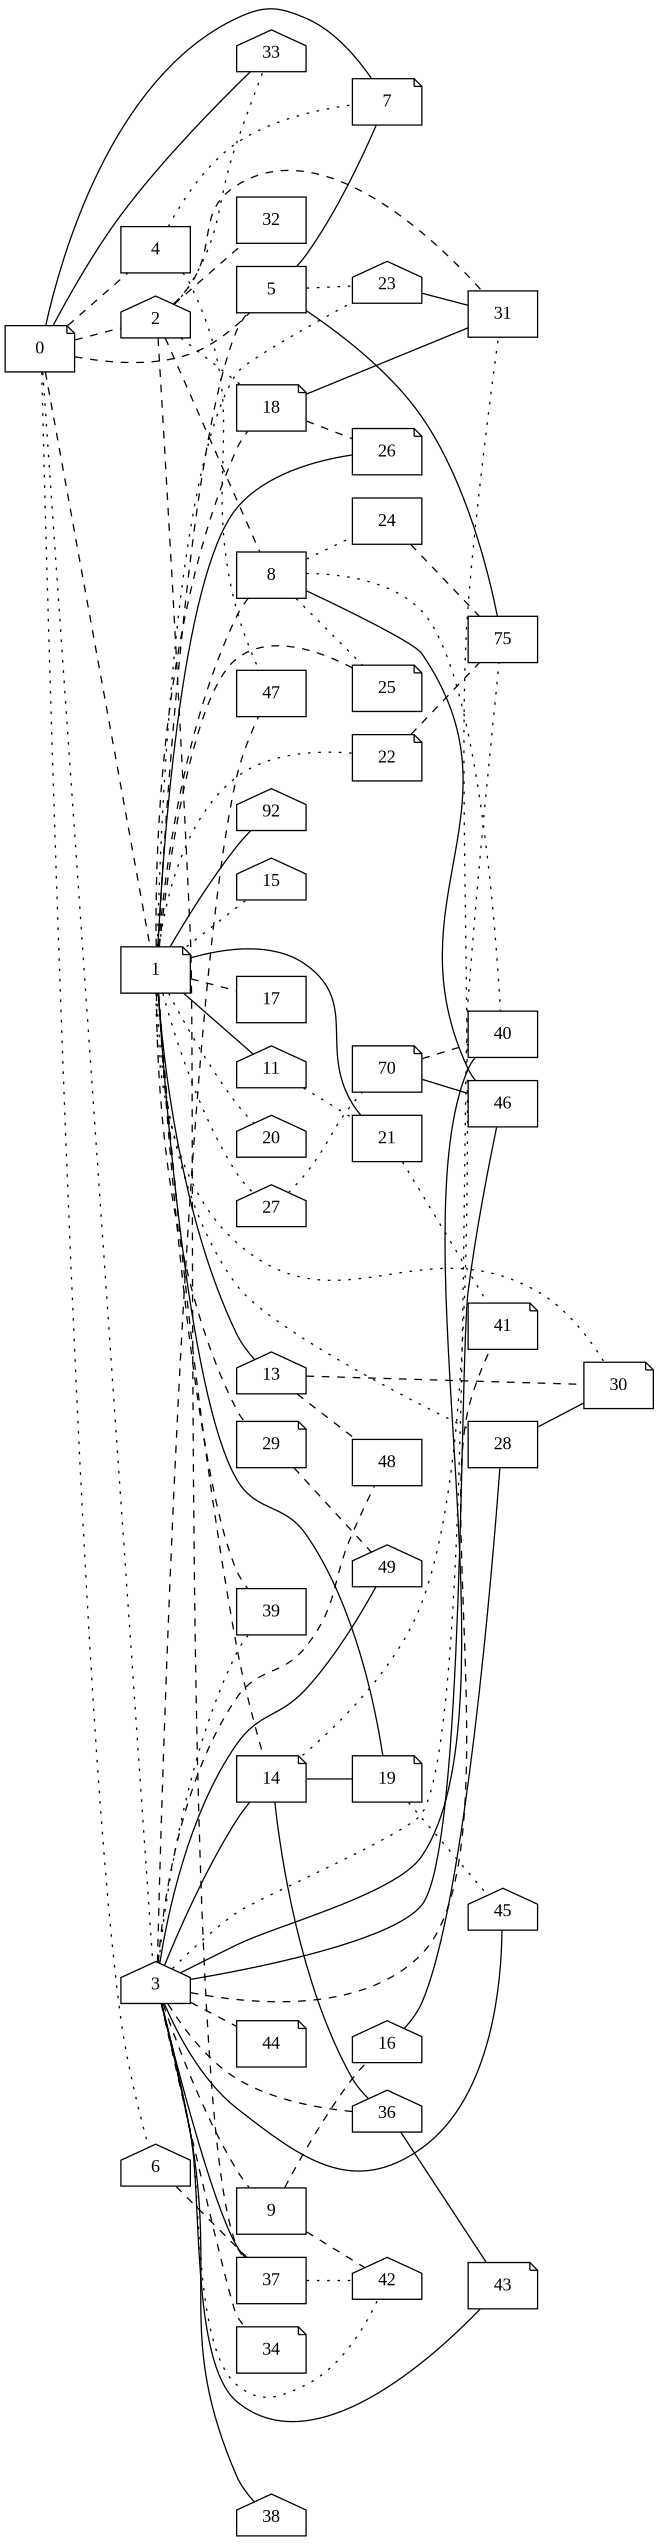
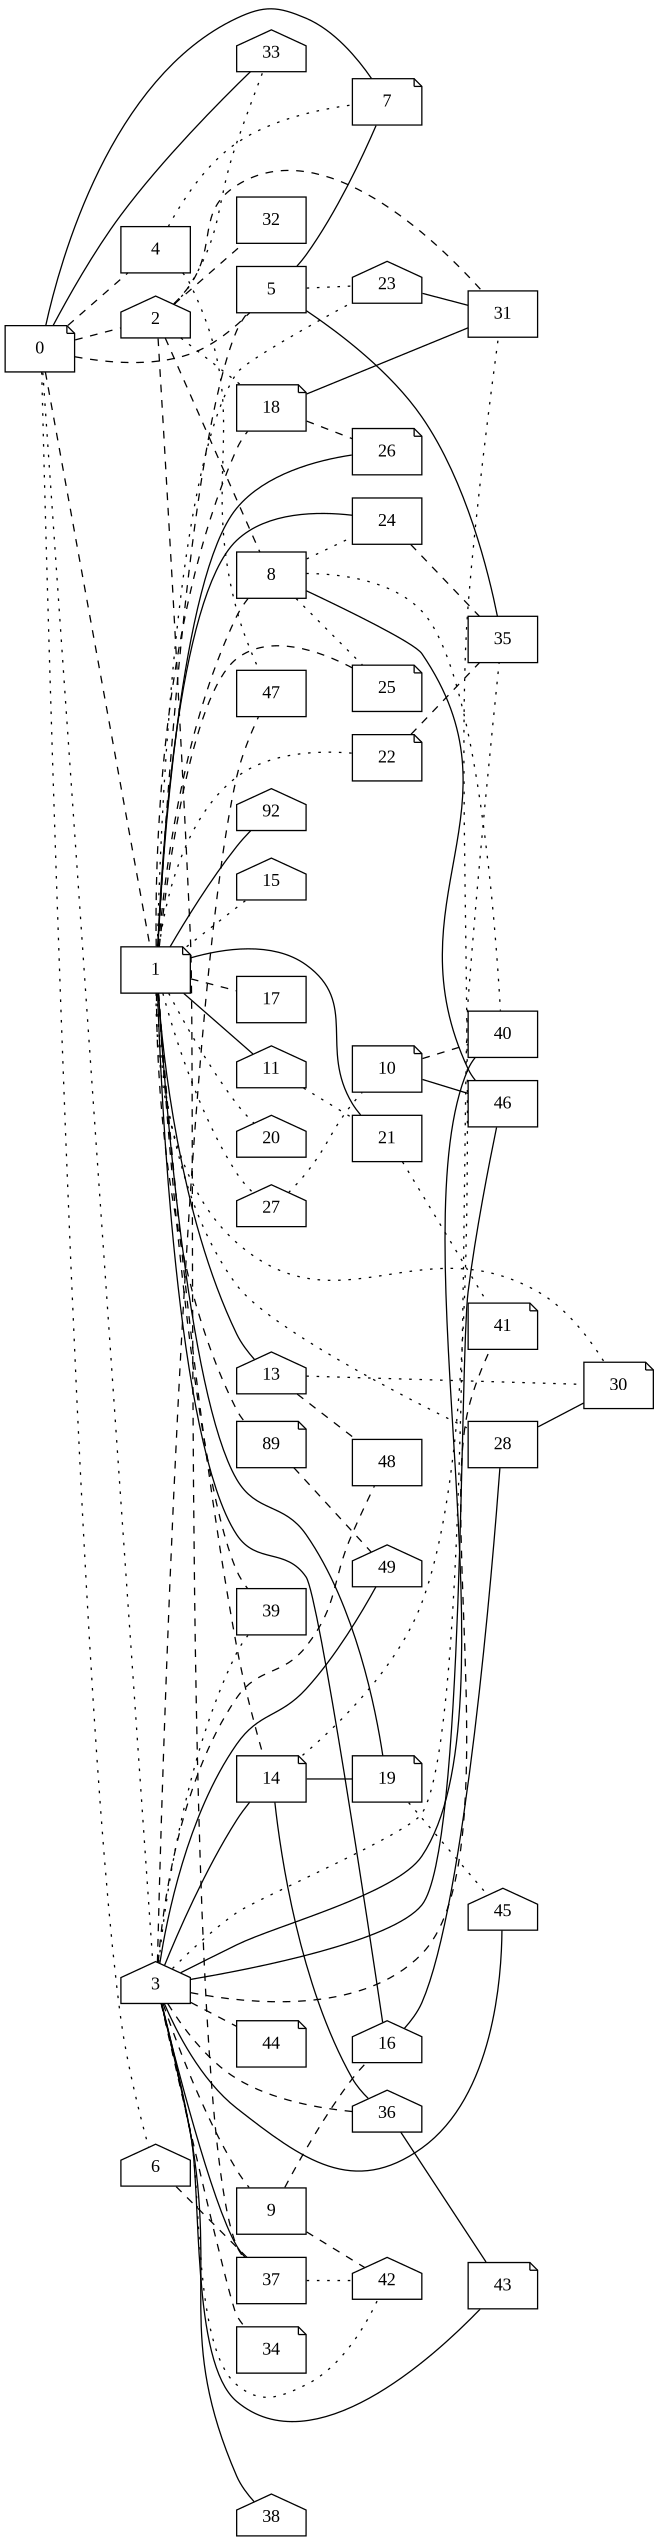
node "75": label "75" -> "35"
edge "24" -- "1": added
node "70": label "70" -> "10"
edge "13" -- "30": style dashed -> dotted
node "29": label "29" -> "89"
edge "1" -- "16": added
